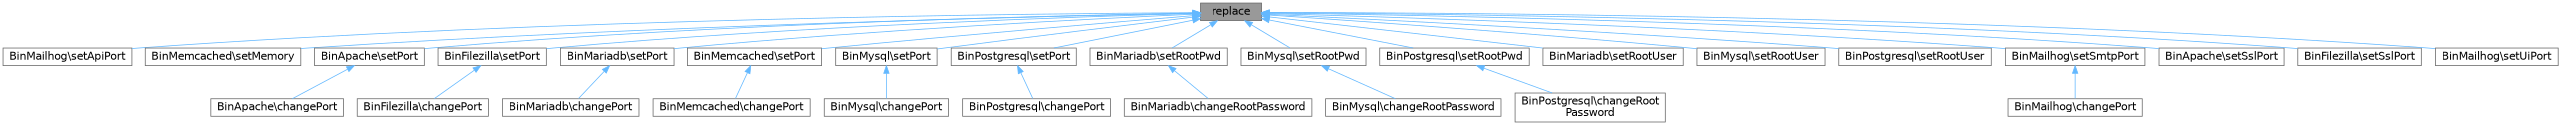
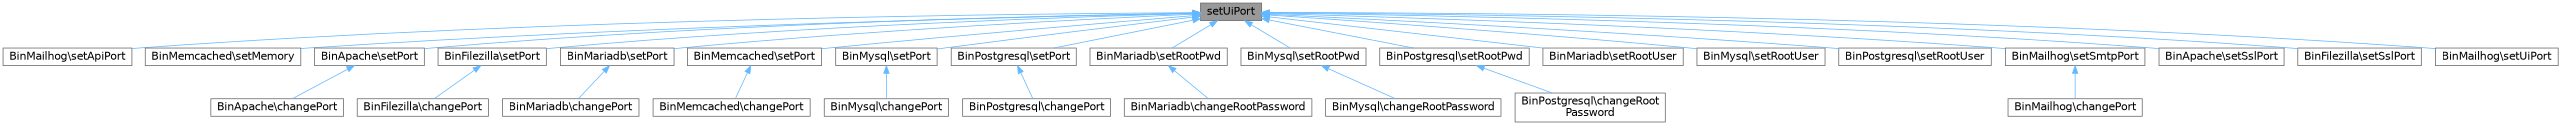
node "replace": label "replace" -> "setUiPort"
